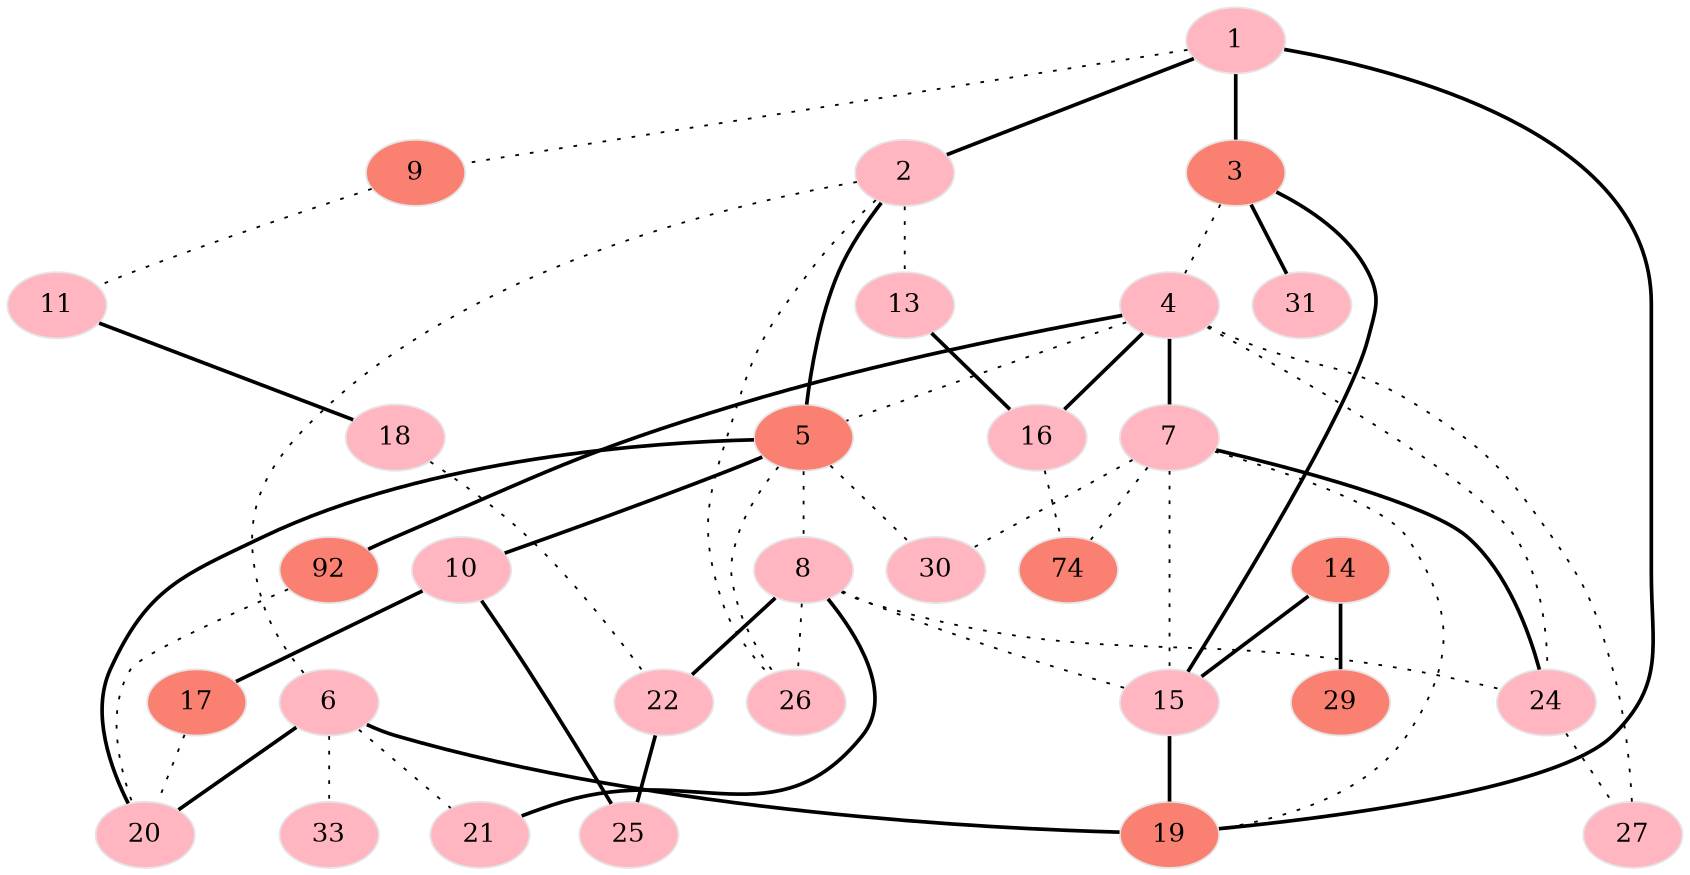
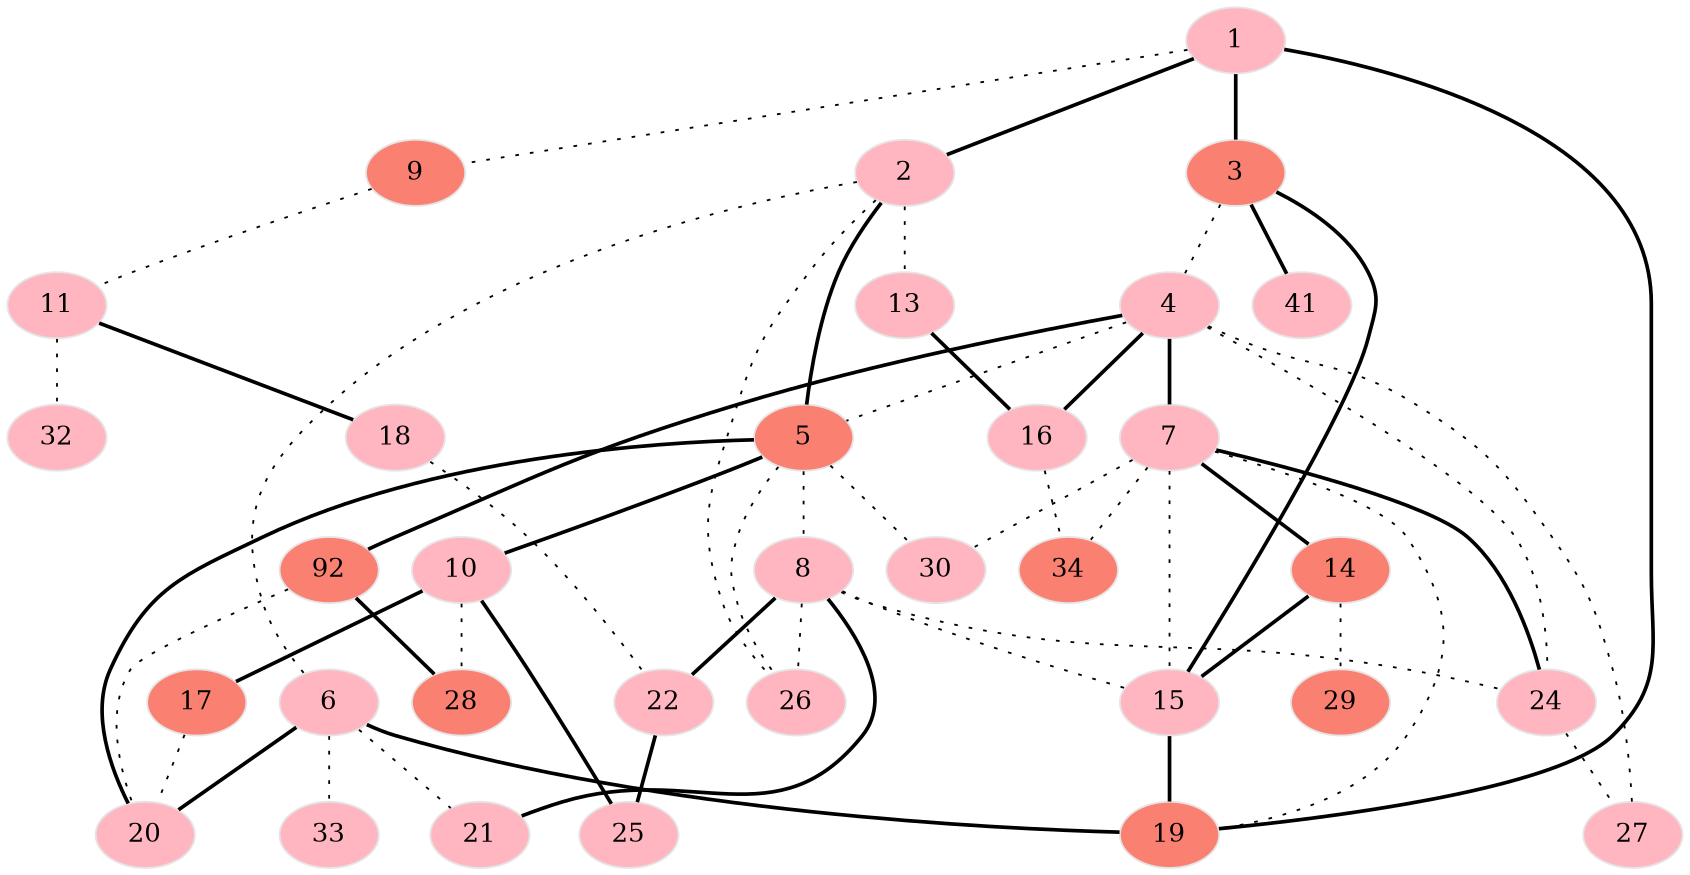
node "31": label "31" -> "41"
node "32": added
edge "7" -- "14": added
node "74": label "74" -> "34"
edge "14" -- "29": style bold -> dotted
node "28": added
